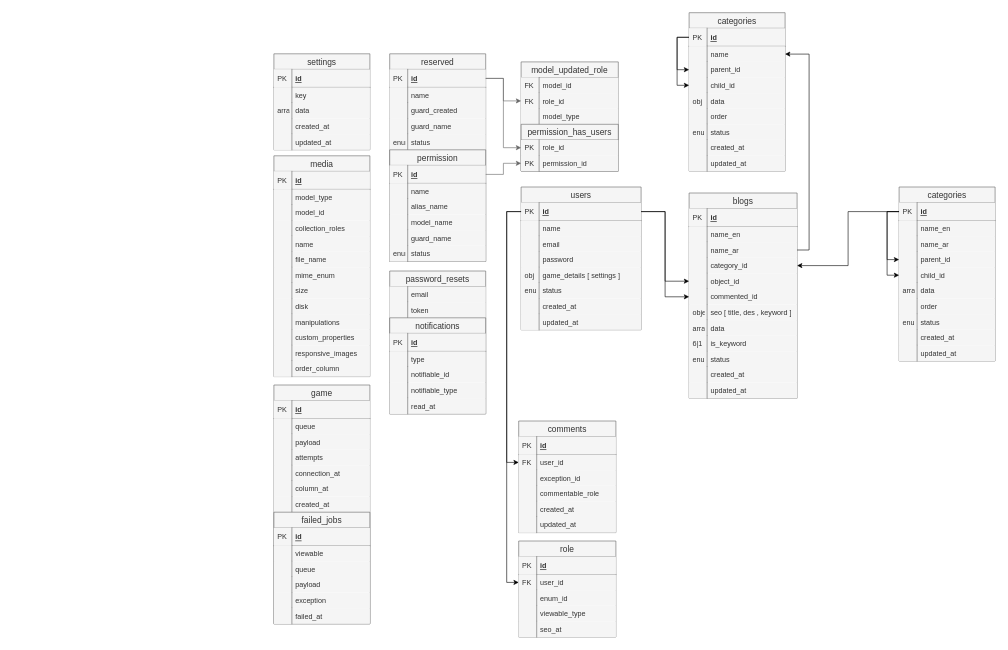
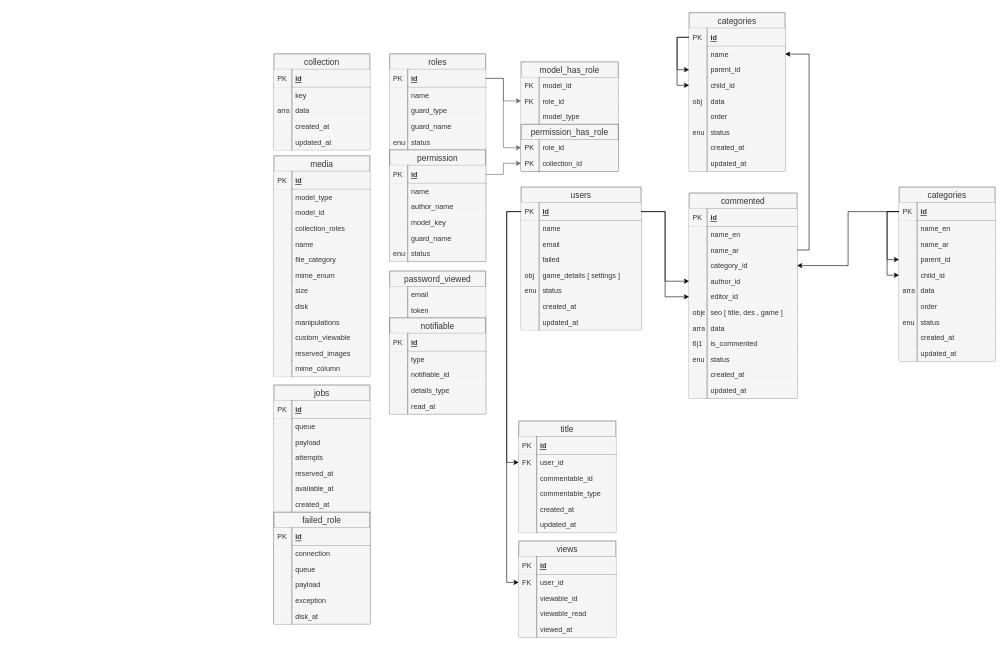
node "settings": label "settings" -> "collection"
node "reserved": label "reserved" -> "roles"
node "model_updated_role": label "model_updated_role" -> "model_has_role"
node "guard_created": label "guard_created" -> "guard_type"
node "permission_has_users": label "permission_has_users" -> "permission_has_role"
node "permission_id": label "permission_id" -> "collection_id"
node "blogs": label "blogs" -> "commented"
node "alias_name": label "alias_name" -> "author_name"
node "model_name": label "model_name" -> "model_key"
node "file_name": label "file_name" -> "file_category"
node "password": label "password" -> "failed"
node "password_resets": label "password_resets" -> "password_viewed"
node "object_id": label "object_id" -> "author_id"
node "commented_id": label "commented_id" -> "editor_id"
node "seo [ title, des , keyword ]": label "seo [ title, des , keyword ]" -> "seo [ title, des , game ]"
node "notifications": label "notifications" -> "notifiable"
node "custom_properties": label "custom_properties" -> "custom_viewable"
node "is_keyword": label "is_keyword" -> "is_commented"
node "responsive_images": label "responsive_images" -> "reserved_images"
node "order_column": label "order_column" -> "mime_column"
node "notifiable_type": label "notifiable_type" -> "details_type"
node "game": label "game" -> "jobs"
node "comments": label "comments" -> "title"
node "connection_at": label "connection_at" -> "reserved_at"
node "exception_id": label "exception_id" -> "commentable_id"
node "column_at": label "column_at" -> "available_at"
node "commentable_role": label "commentable_role" -> "commentable_type"
node "failed_jobs": label "failed_jobs" -> "failed_role"
node "role": label "role" -> "views"
node "viewable": label "viewable" -> "connection"
node "enum_id": label "enum_id" -> "viewable_id"
node "viewable_type": label "viewable_type" -> "viewable_read"
node "failed_at": label "failed_at" -> "disk_at"
node "seo_at": label "seo_at" -> "viewed_at"
